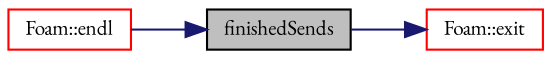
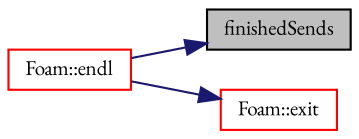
edge "finishedSends" -> "Foam::exit": now "Foam::endl" -> "Foam::exit"
